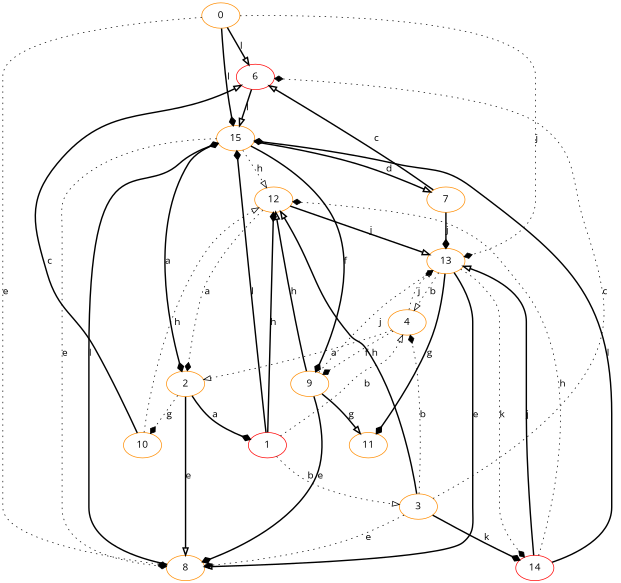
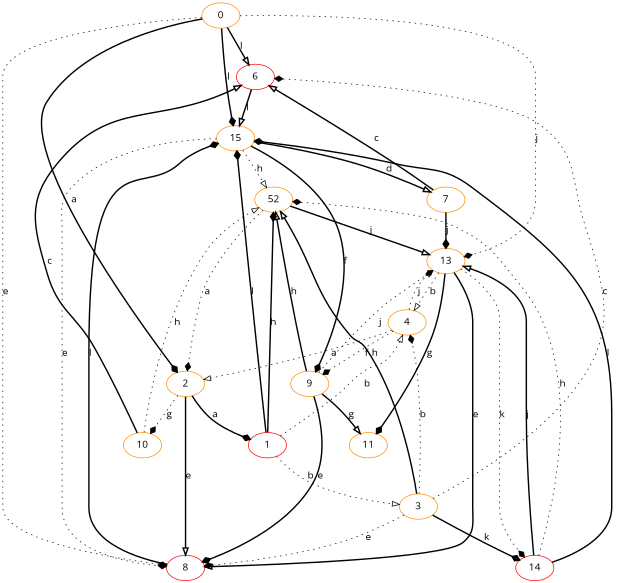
node "12": label "12" -> "52"
edge "15" -> "2": now "0" -> "2"
node "8": color darkorange -> red
